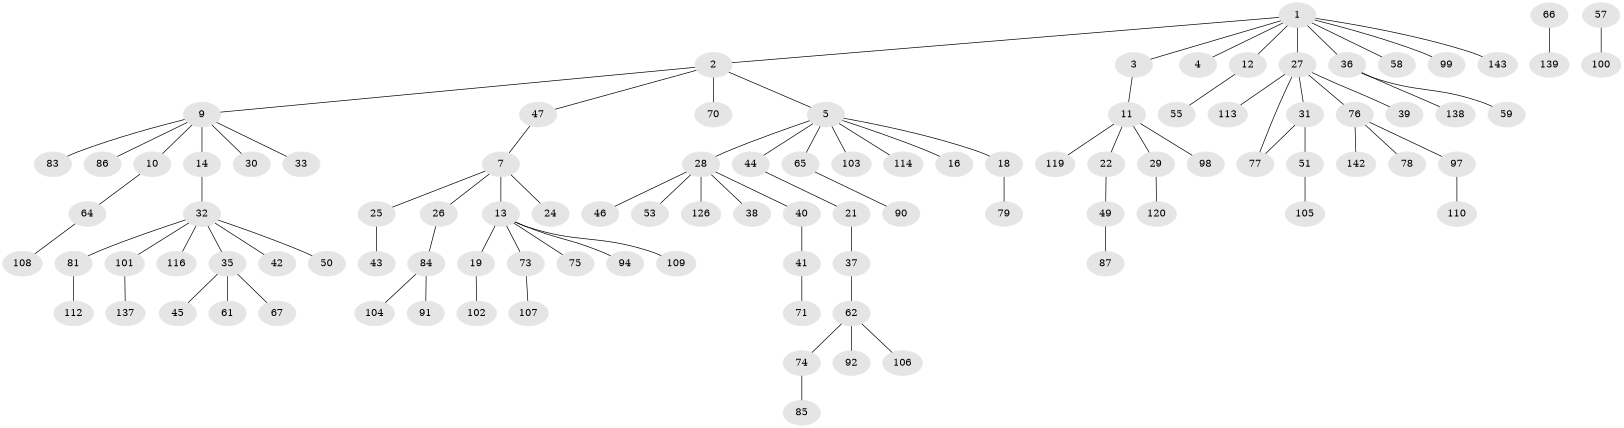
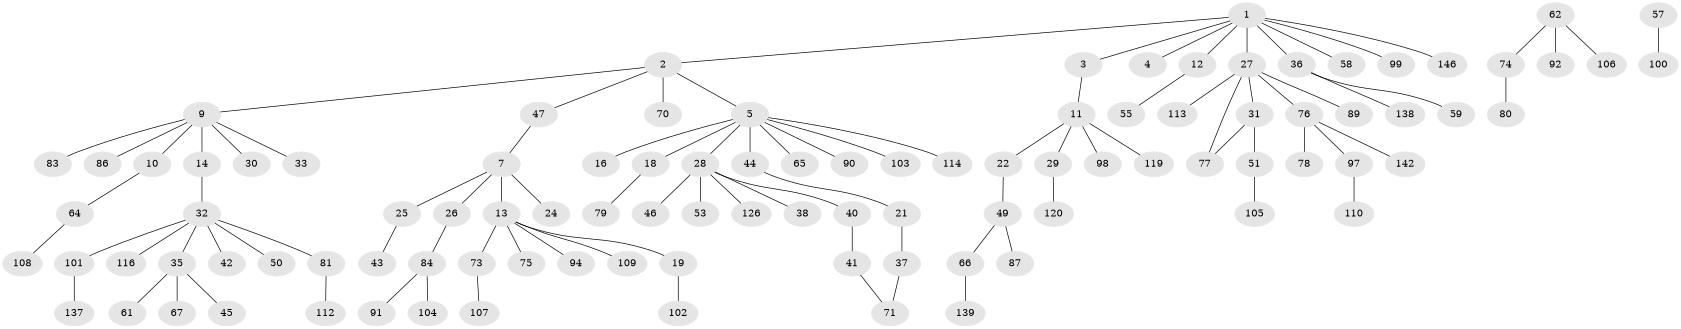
node "143": label "143" -> "146"
node "39": label "39" -> "89"
edge "65" -- "90": now "5" -- "90"
edge "49" -- "66": added
edge "37" -- "62": now "37" -- "71"
node "85": label "85" -> "80"
